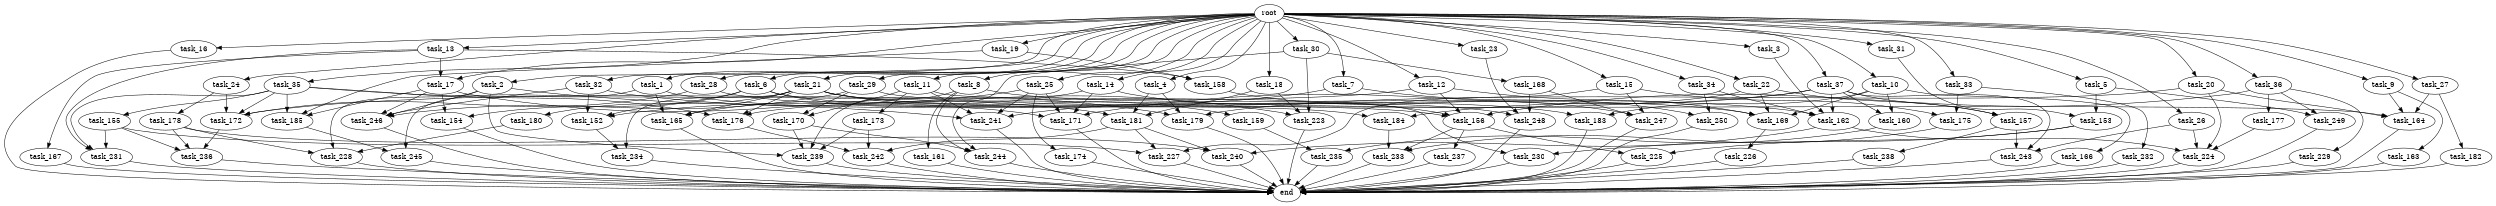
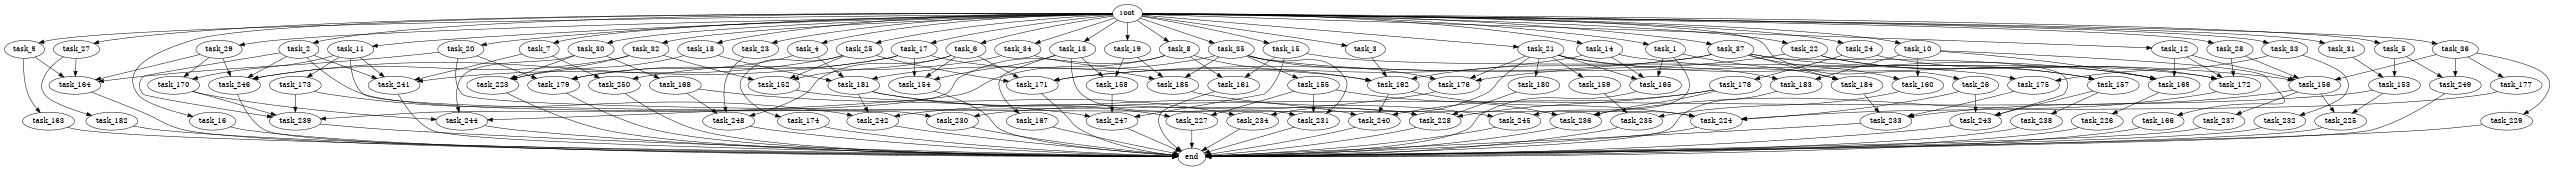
edge "task_13" -> "task_17": now "task_13" -> "task_154"
edge "task_15" -> "task_227": now "task_15" -> "task_161"
